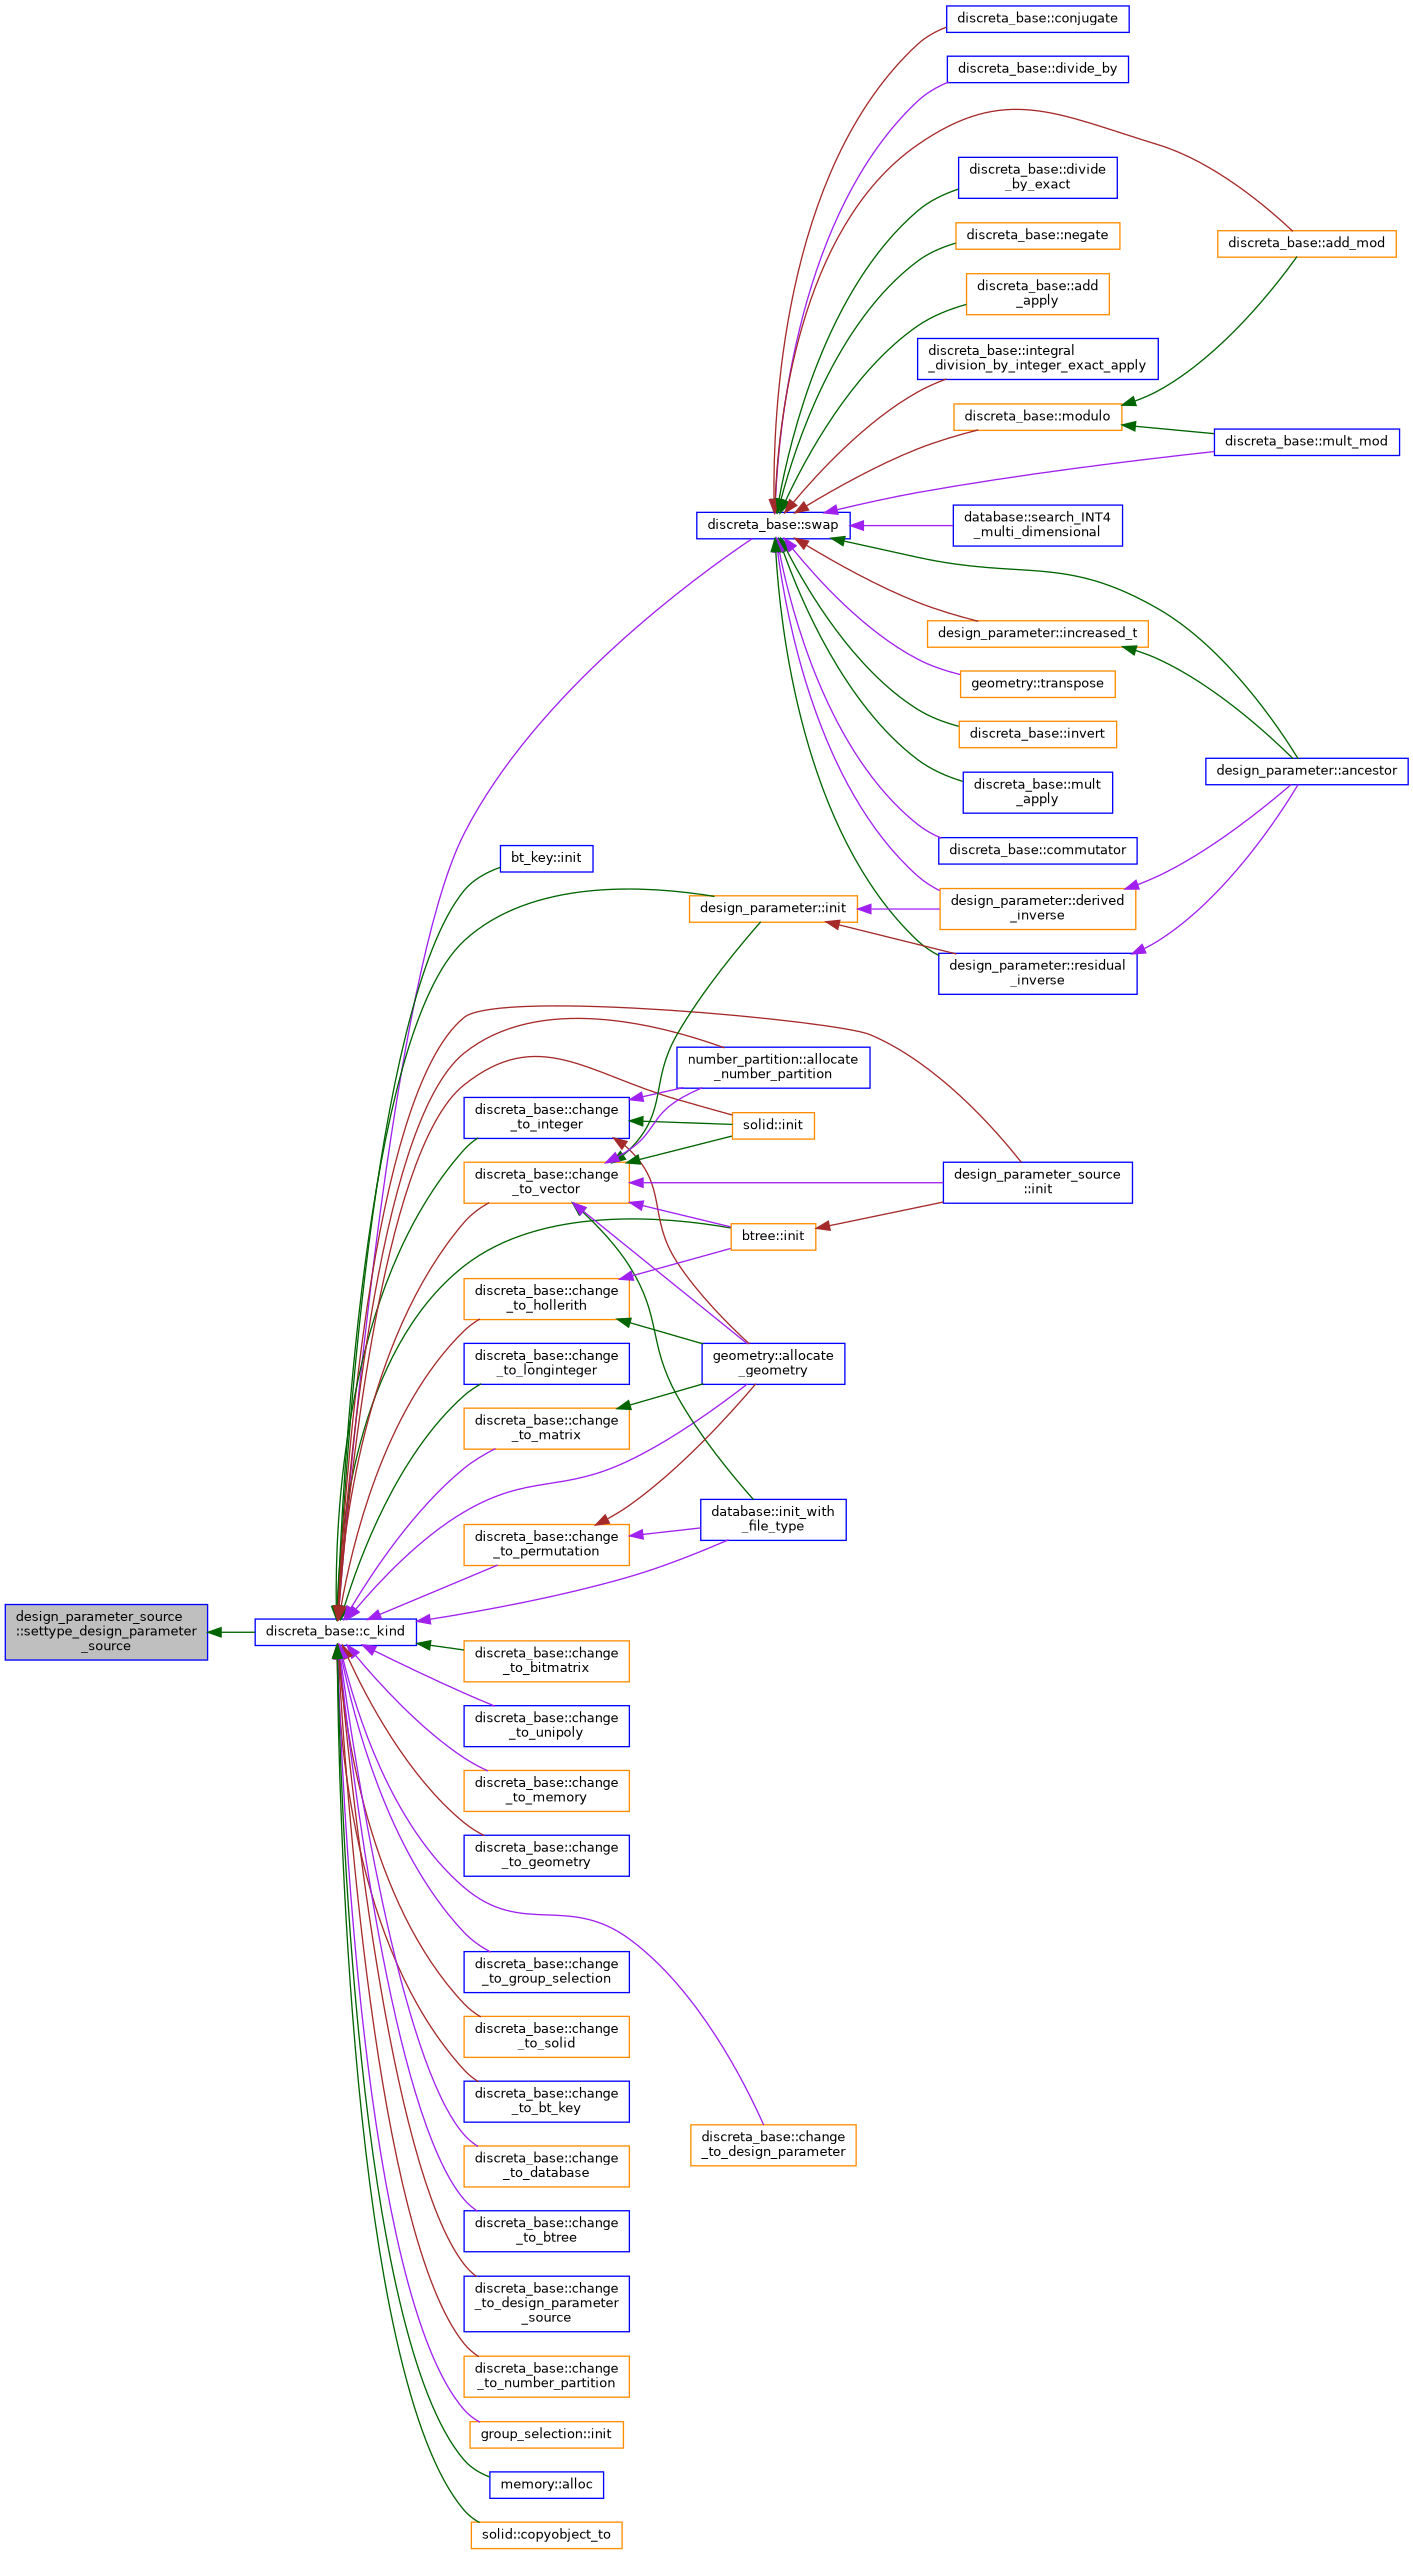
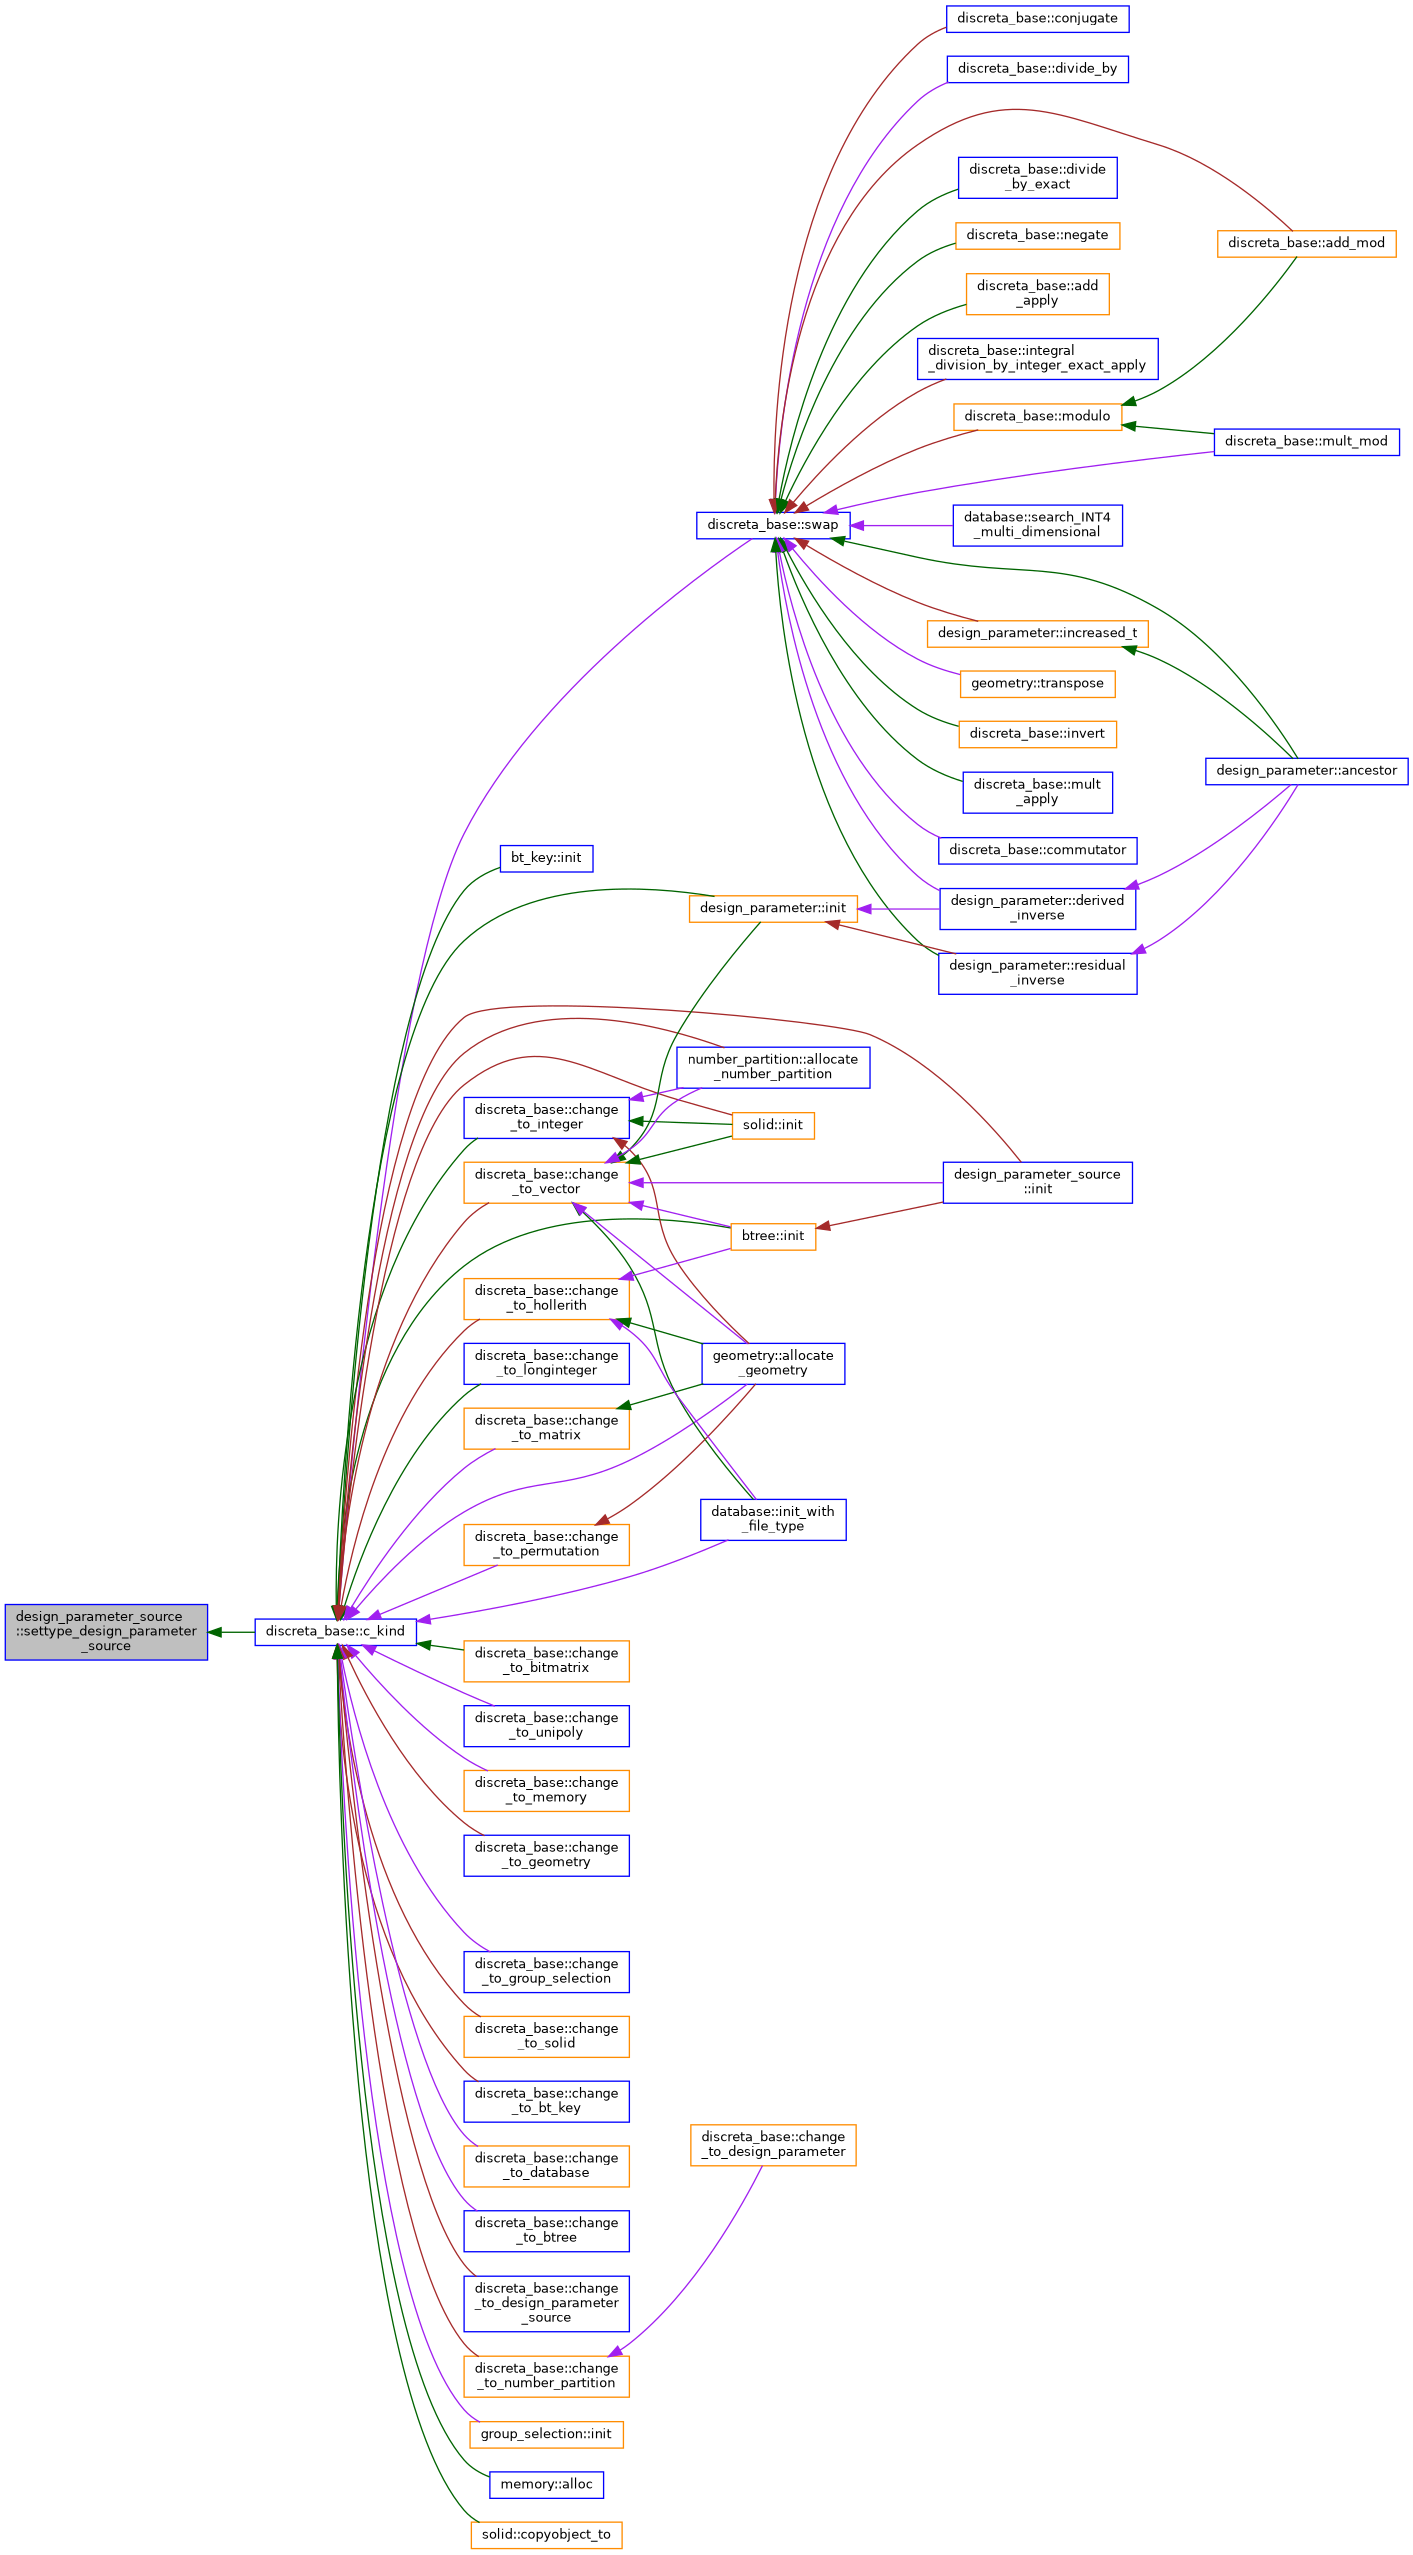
node "design_parameter::derived _inverse": color darkorange -> blue
edge "database::init_with _file_type" -> "discreta_base::change _to_permutation": now "database::init_with _file_type" -> "discreta_base::change _to_hollerith"
edge "discreta_base::change _to_design_parameter" -> "discreta_base::c_kind": now "discreta_base::change _to_design_parameter" -> "discreta_base::change _to_number_partition"
